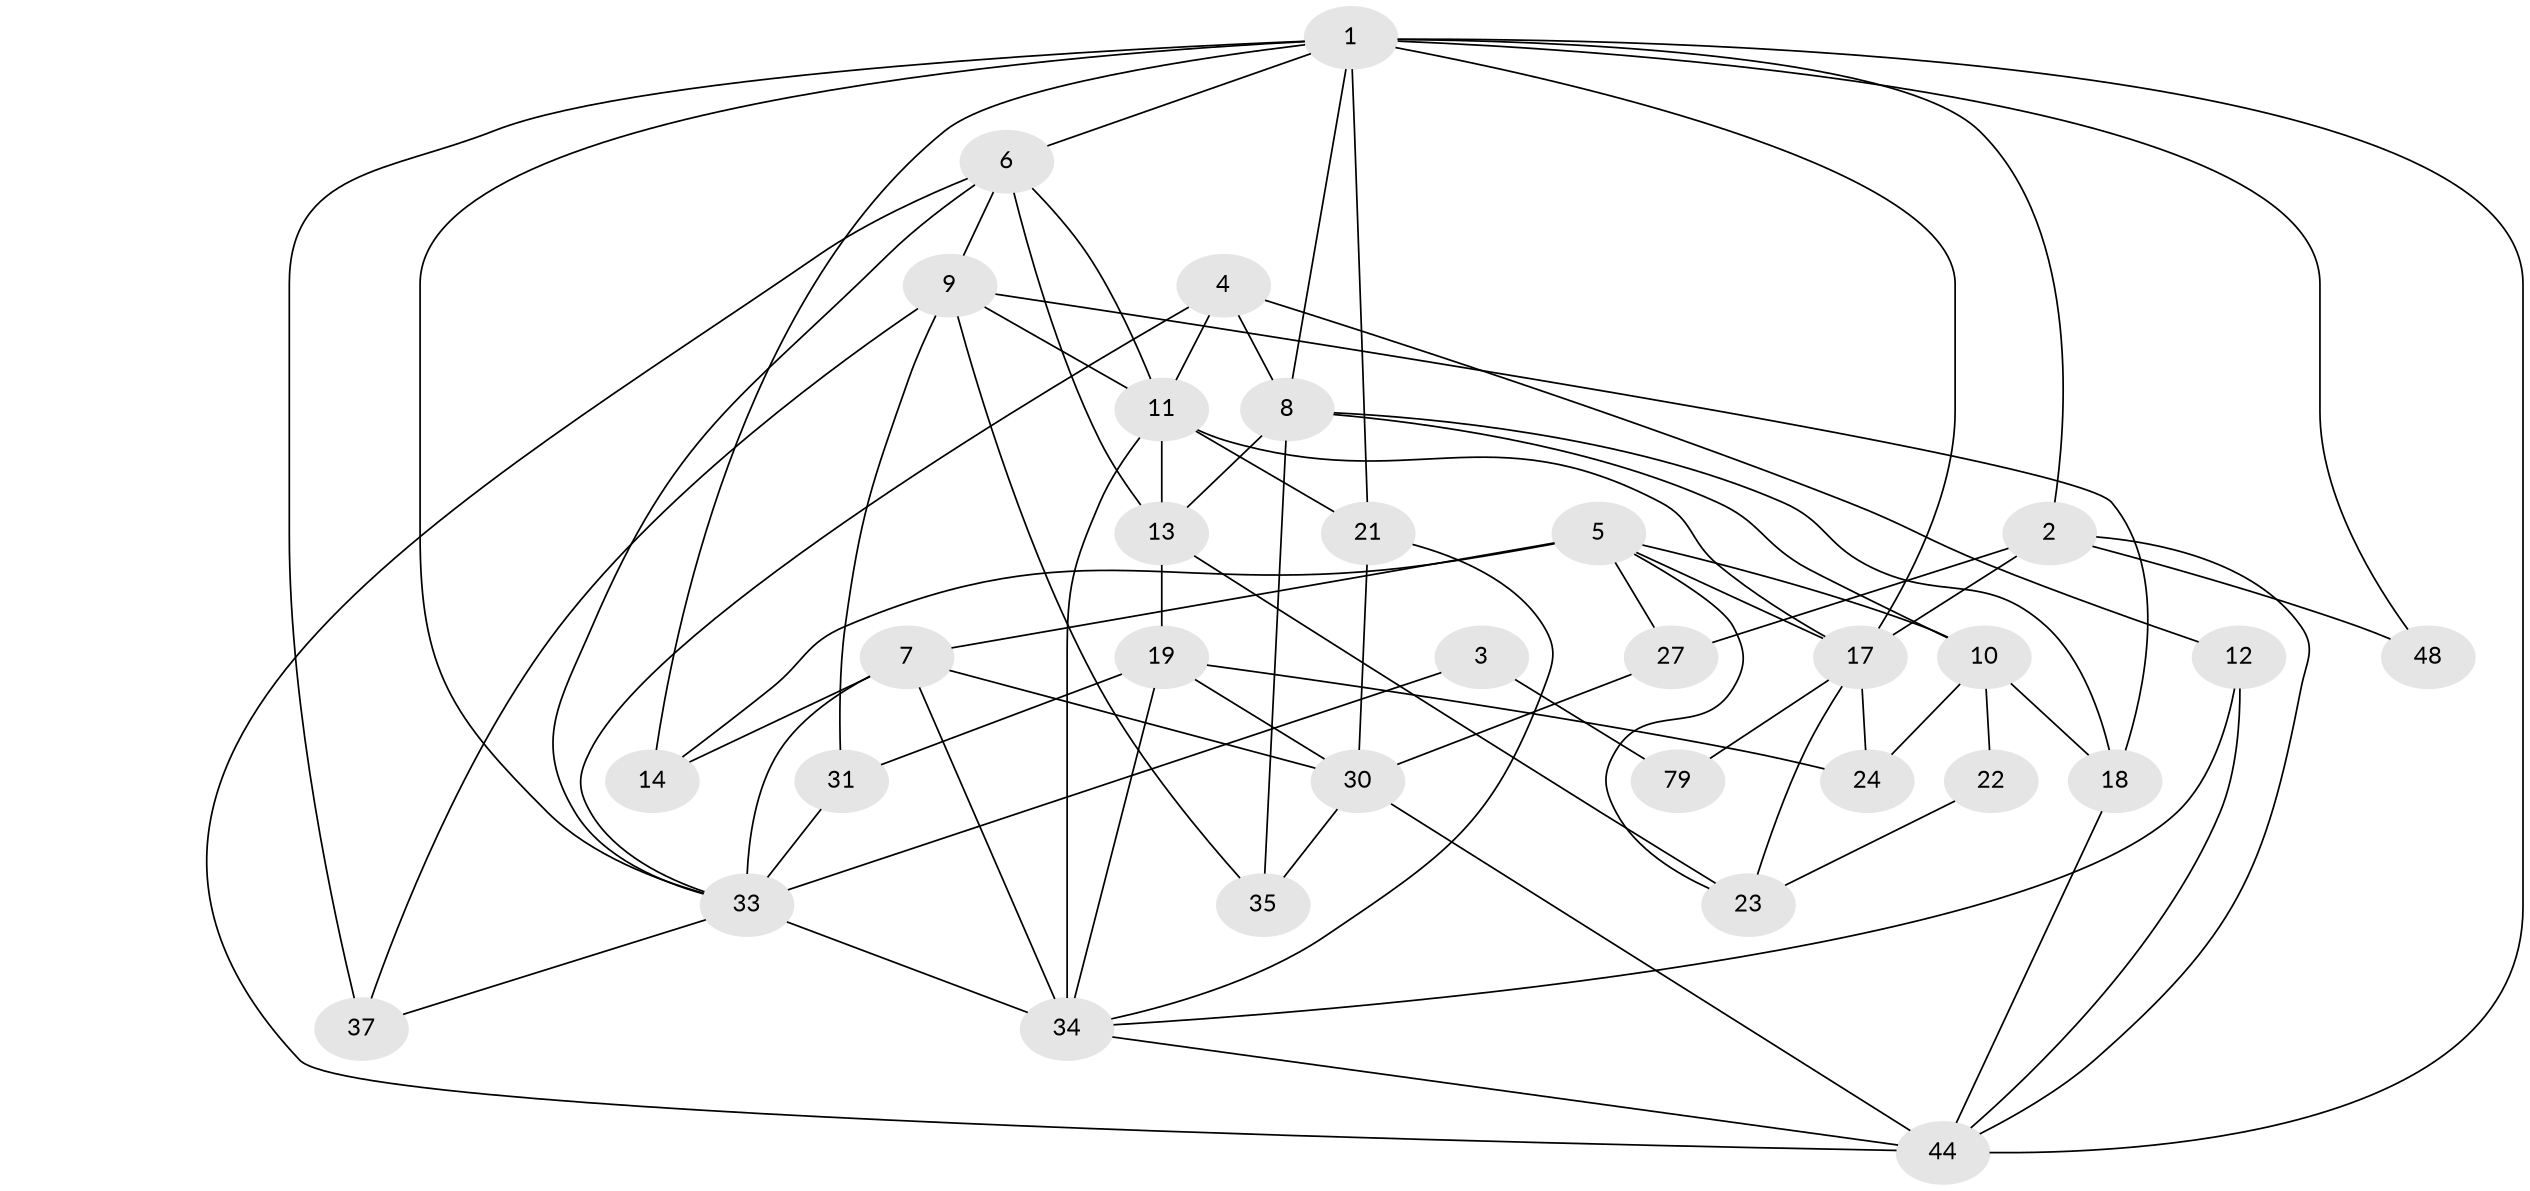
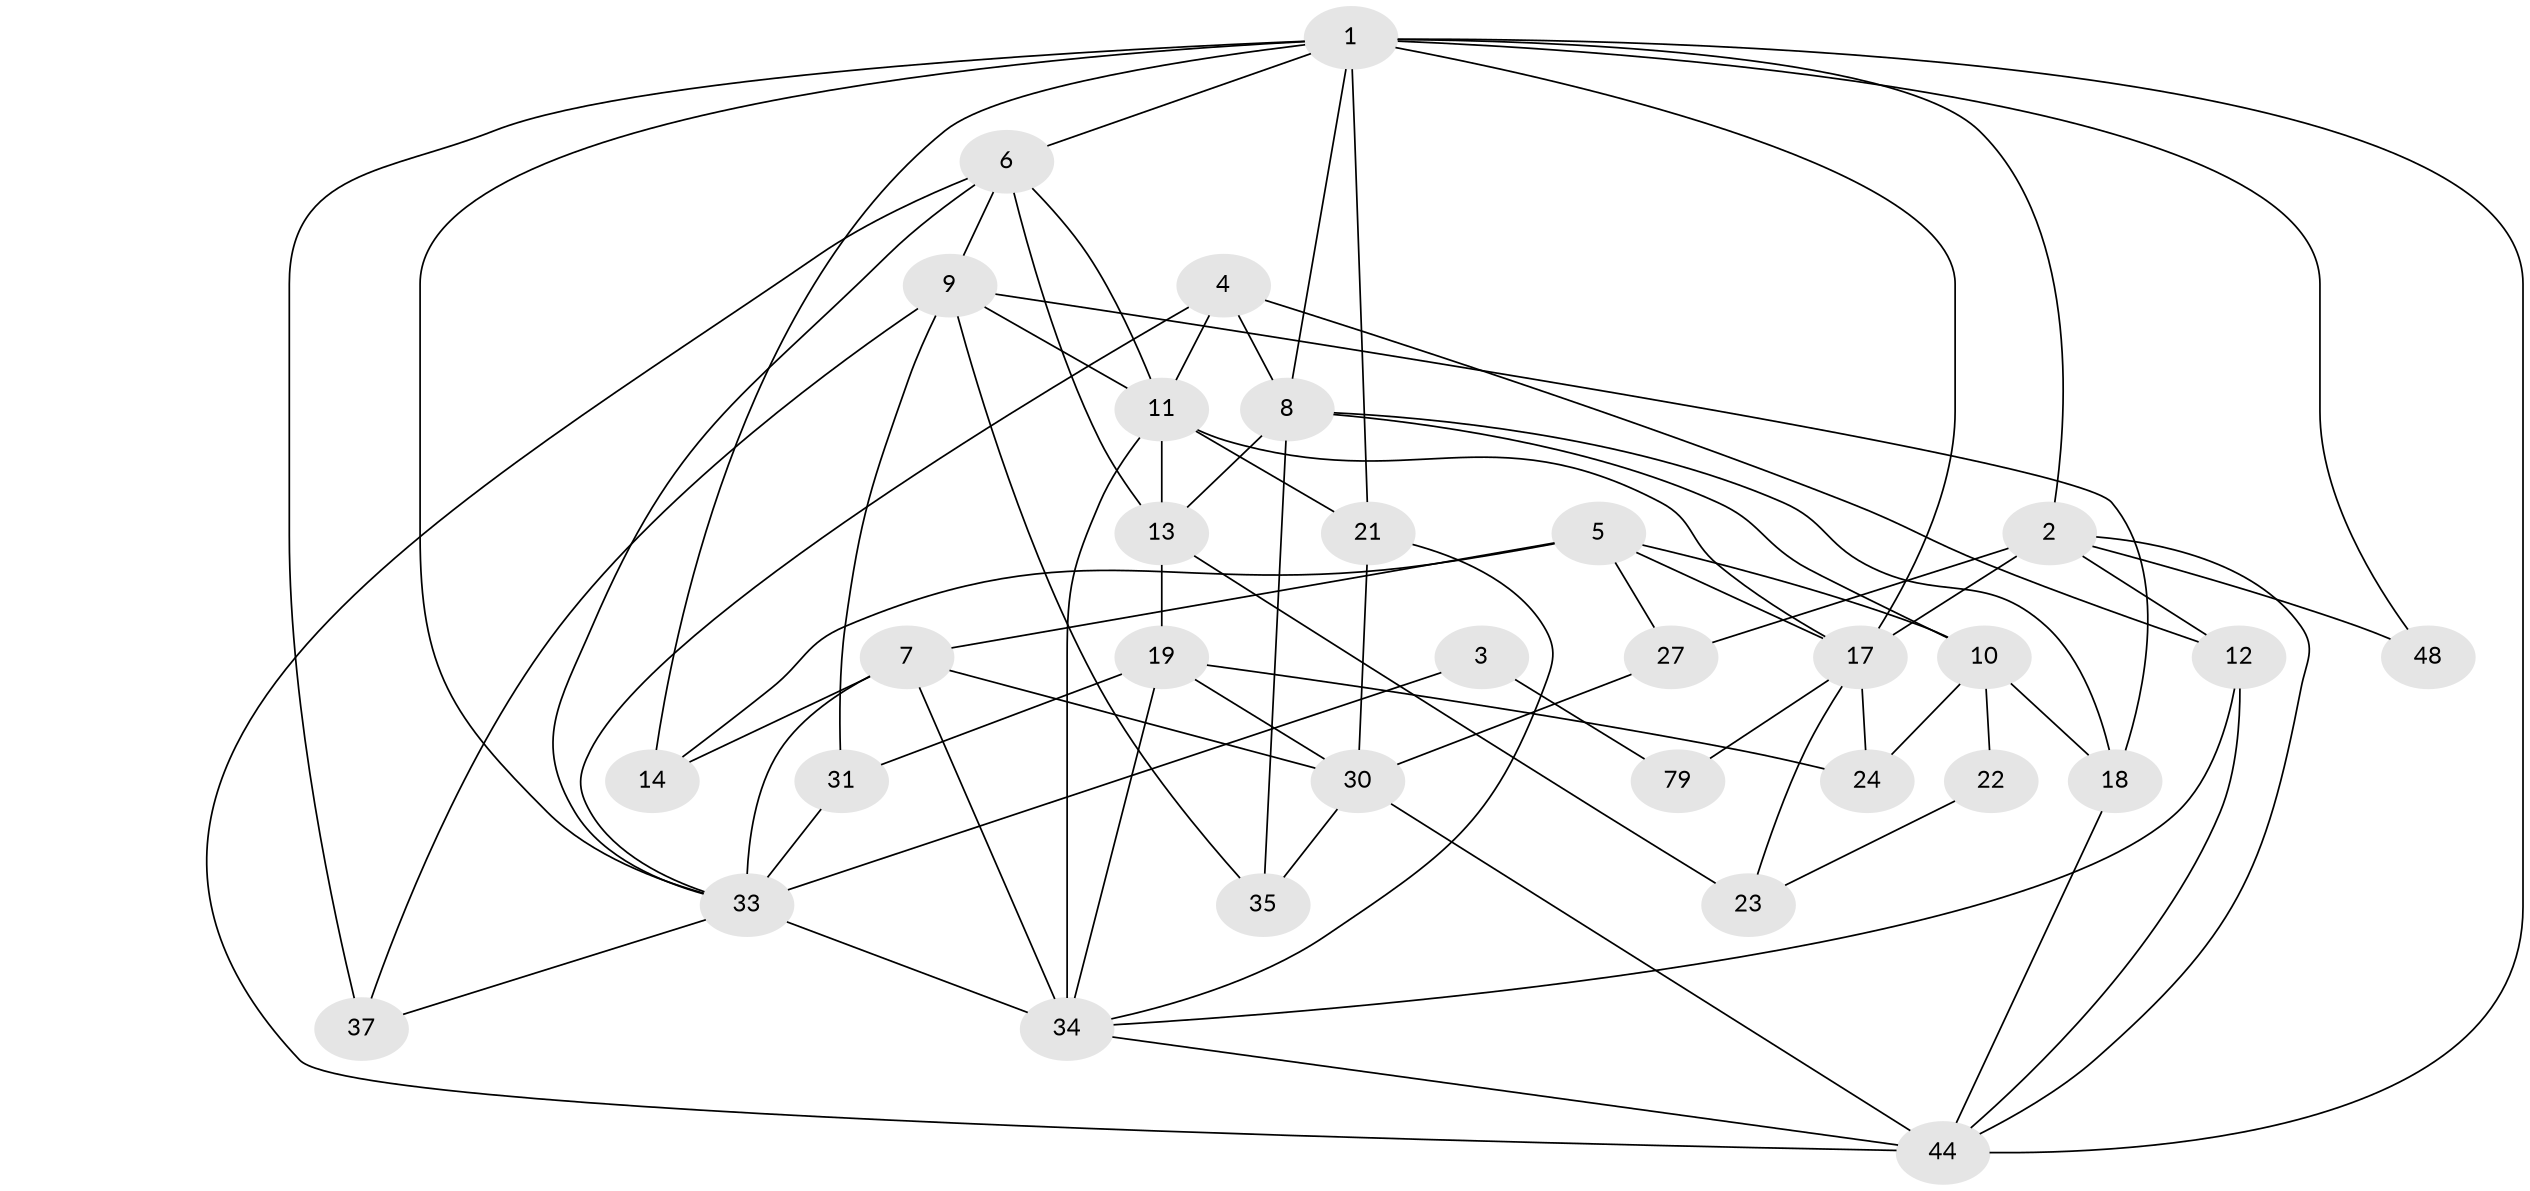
edge "2" -- "12": added
edge "5" -- "23": removed
